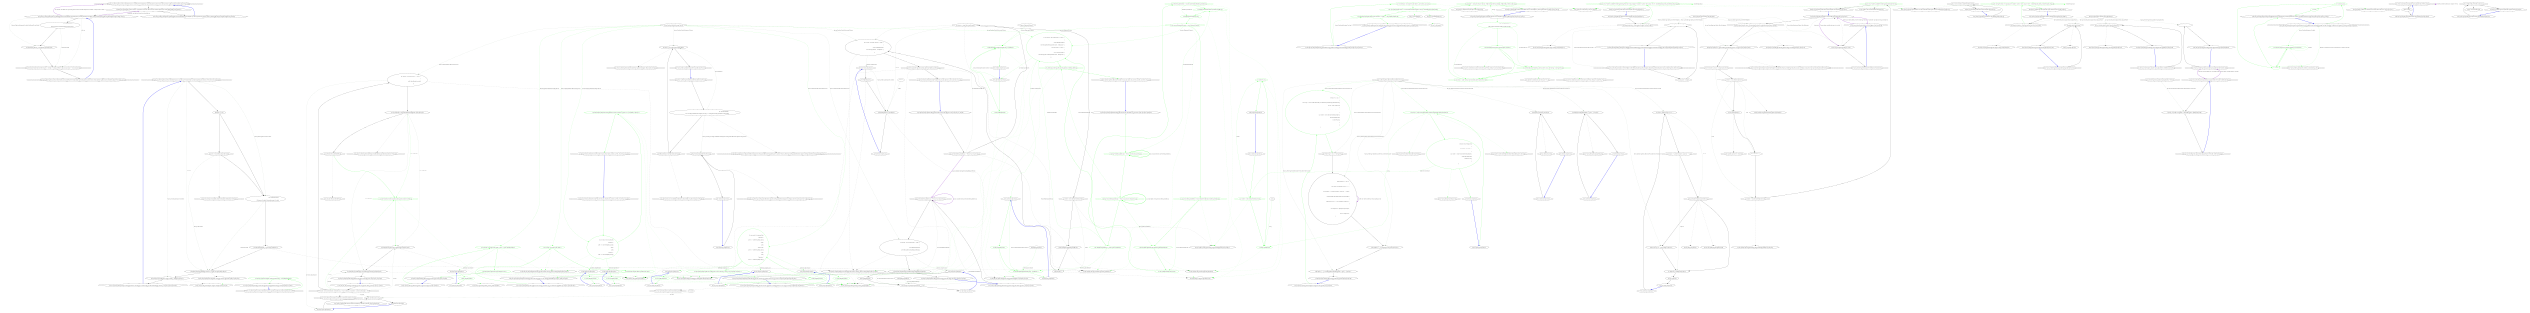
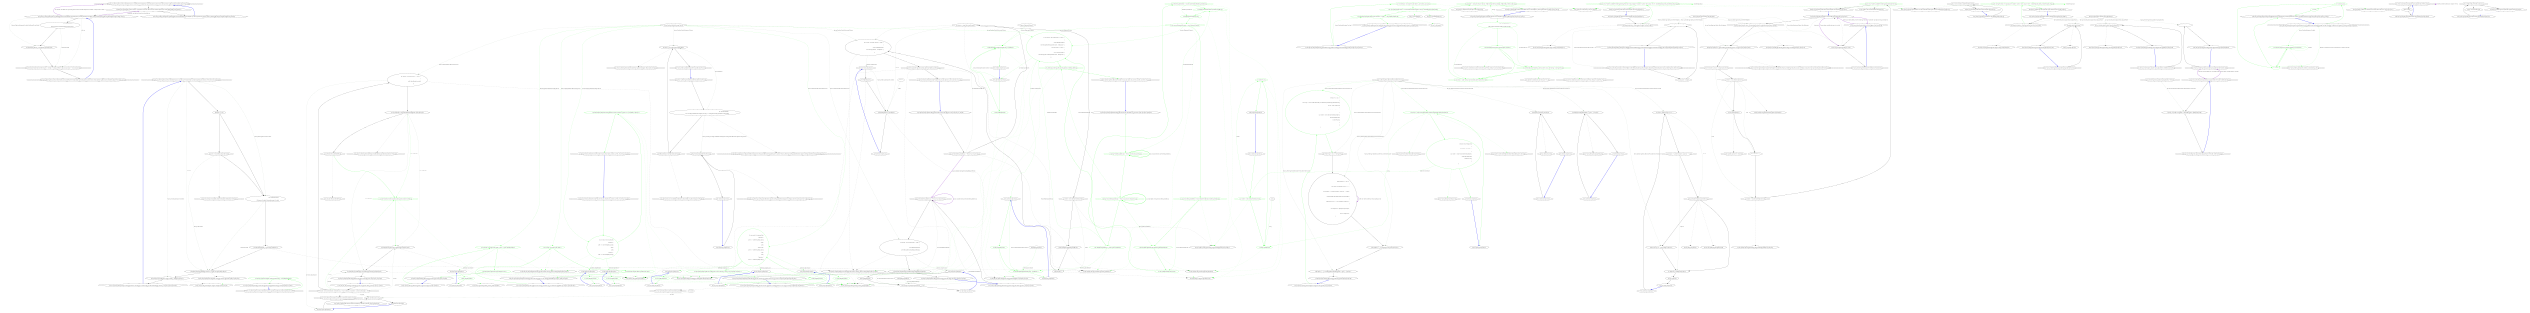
edge "Exit Nancy.ViewEngines.Spark.NancySparkView.H(object)" -> "Entry Nancy.ViewEngines.Spark.NancySparkView.H(object)": style bold -> dotted
